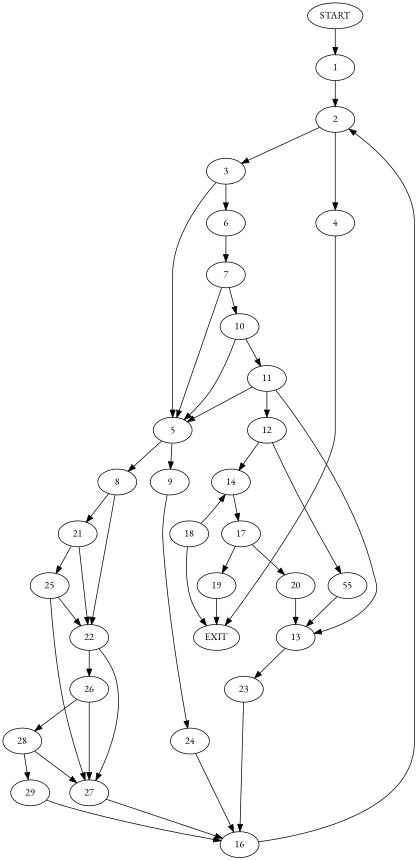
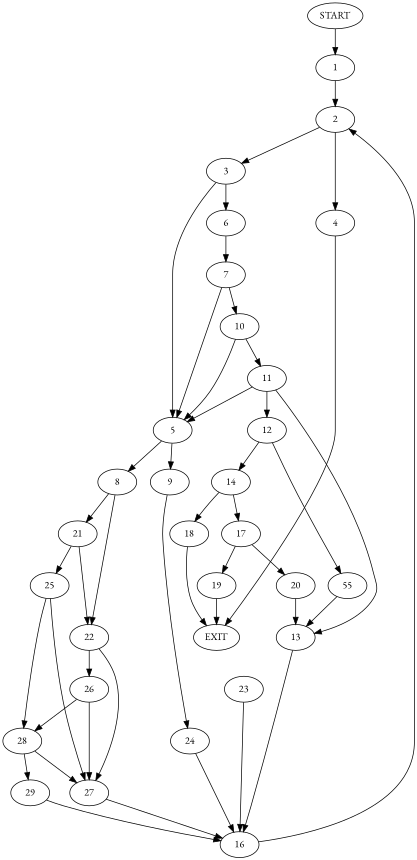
edge "18" -> "14": reversed
edge "25" -> "22": now "25" -> "28"
edge "13" -> "23": now "13" -> "16"
